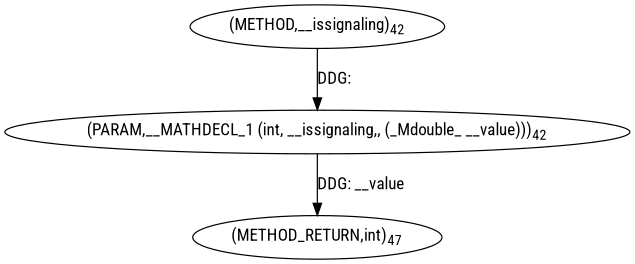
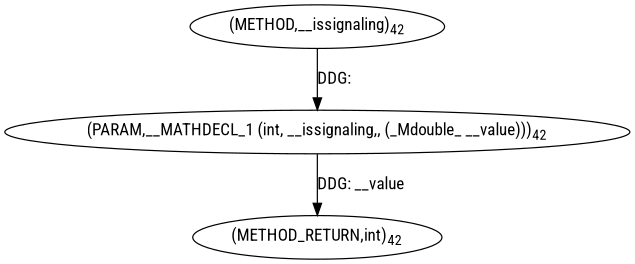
node "(METHOD_RETURN,int)": text "47" -> "42"
